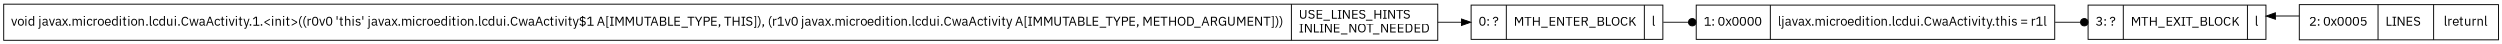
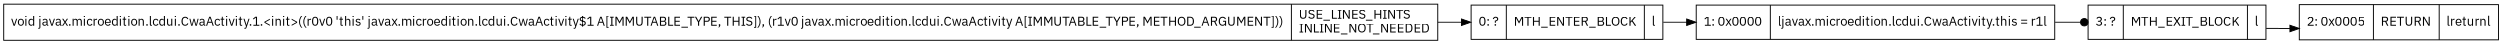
edge "2: 0x0005" -> "3: ?": reversed
edge "0: ?" -> "1: 0x0000": arrowhead dot -> normal
node "2: 0x0005": text "LINES" -> "RETURN"
